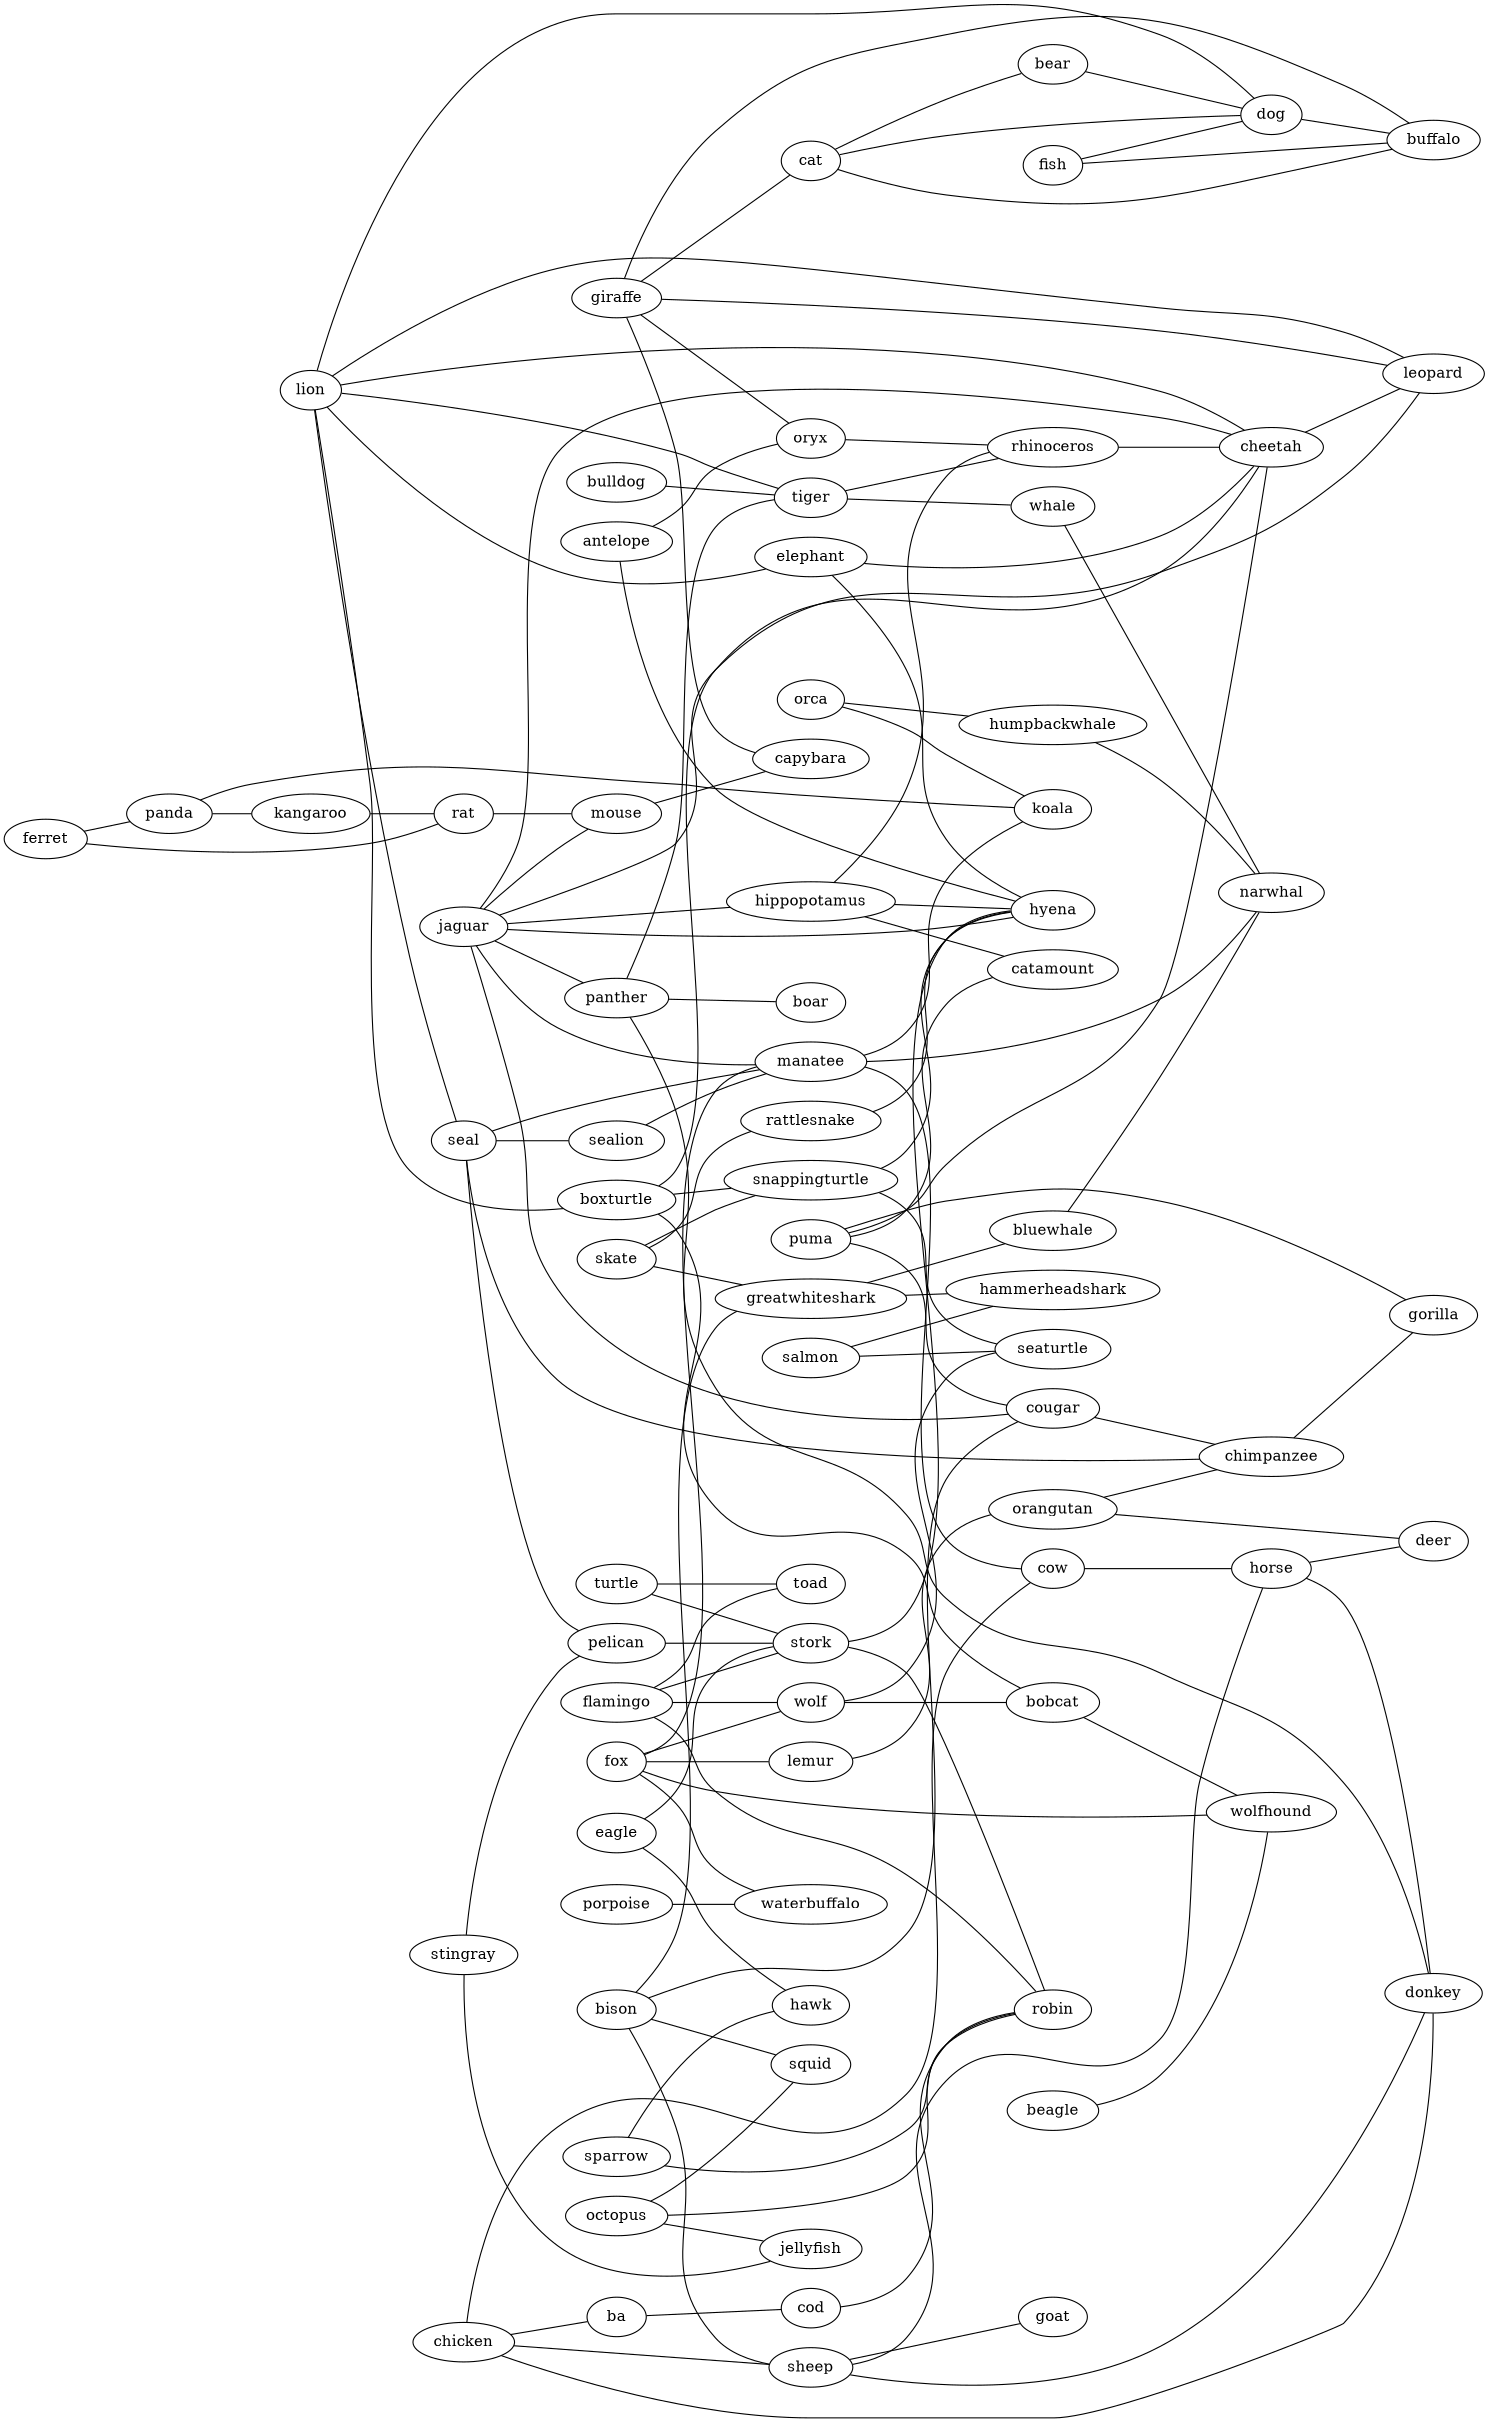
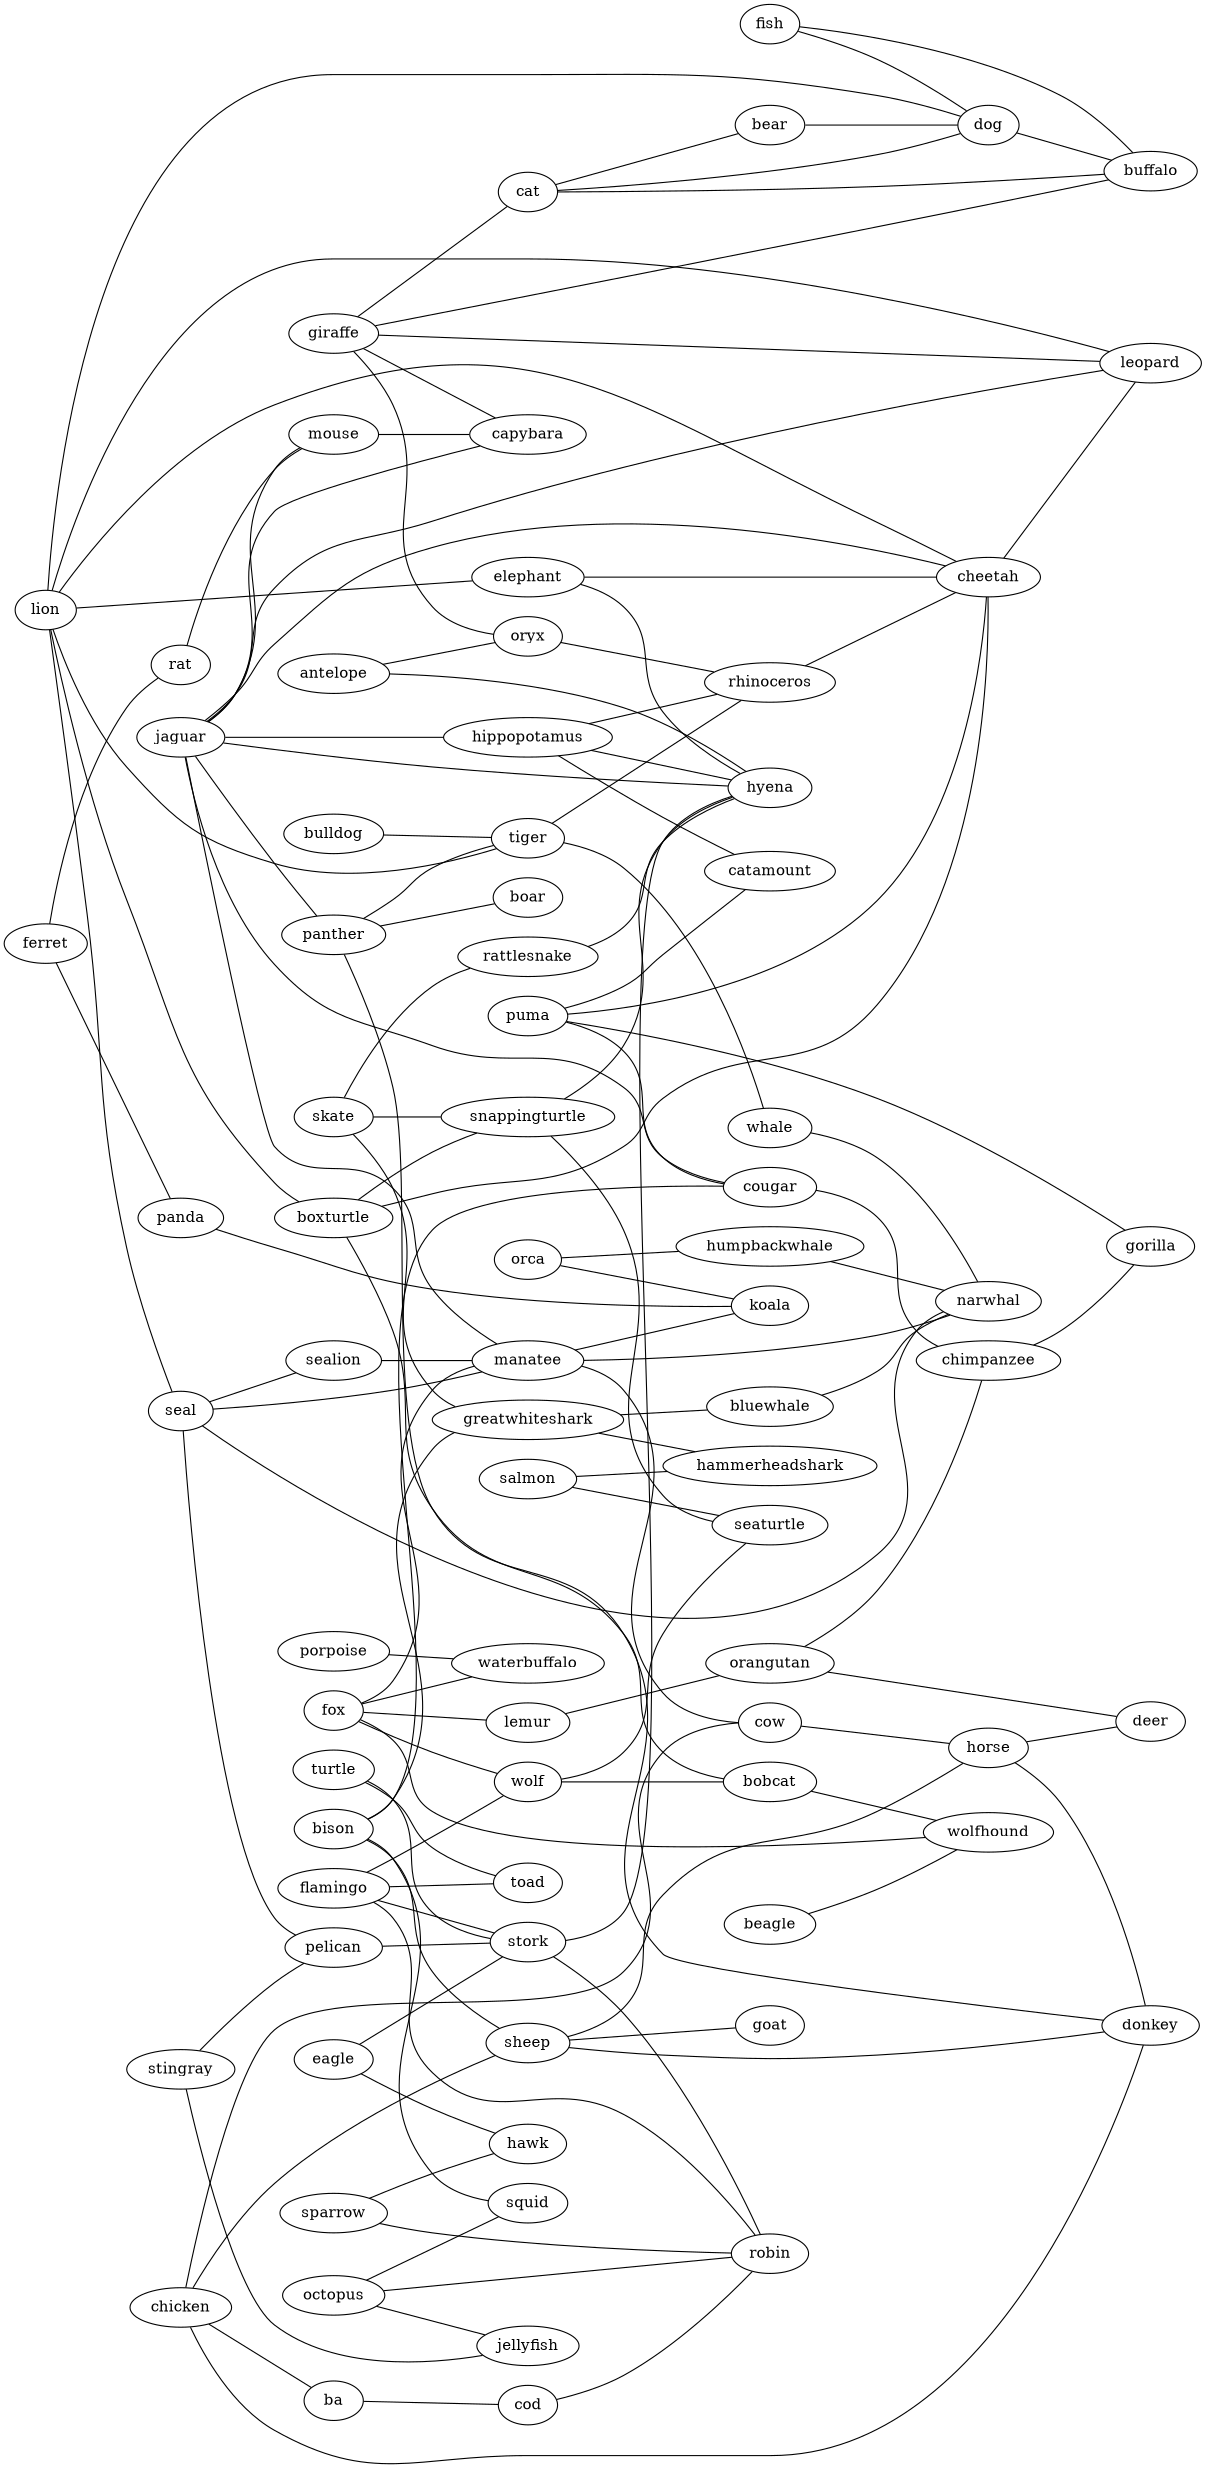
edge "capybara" -- "jaguar": added
node "kangaroo": removed
edge "seal" -- "chimpanzee": now "seal" -- "narwhal"
